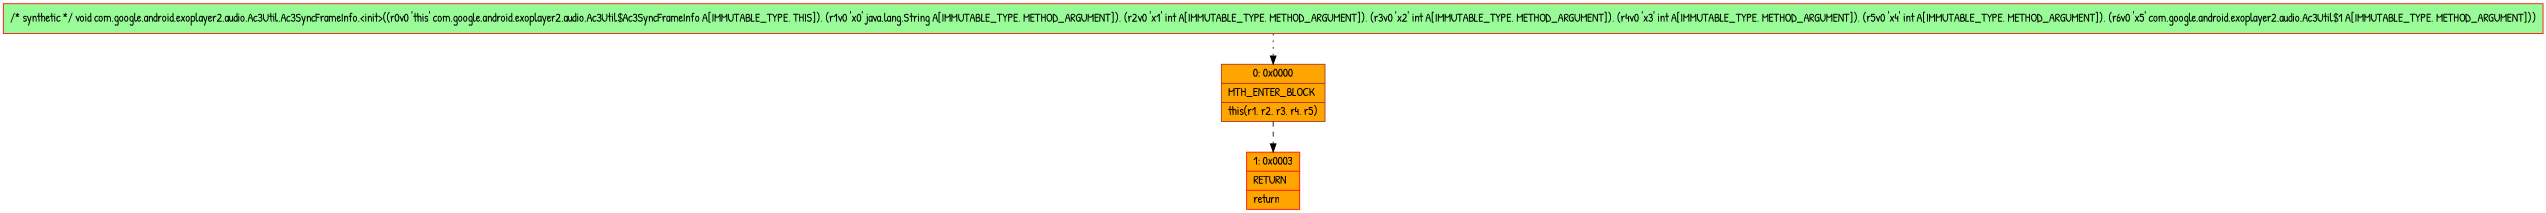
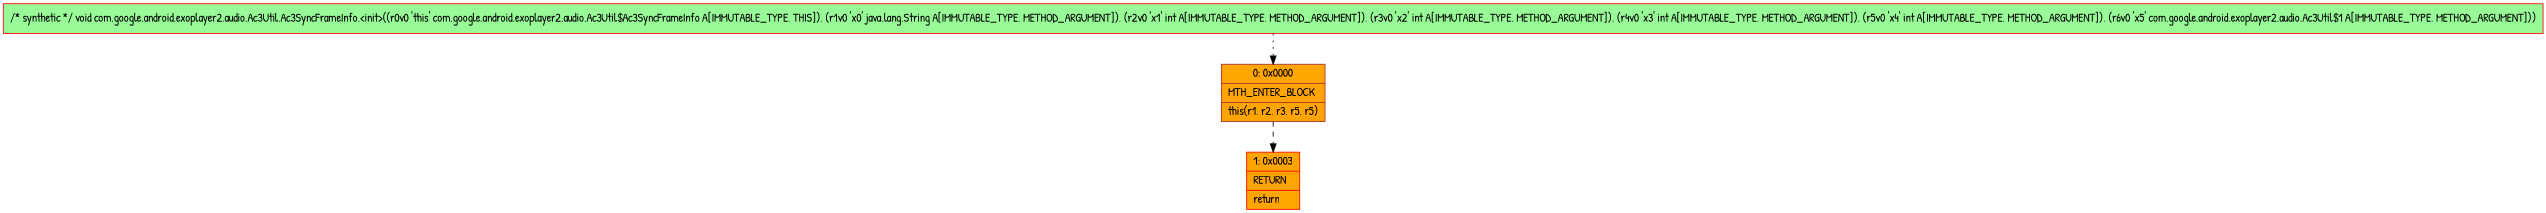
node "0: 0x0000": text "this(r1, r2, r3, r4, r5)" -> "this(r1, r2, r3, r5, r5)"
